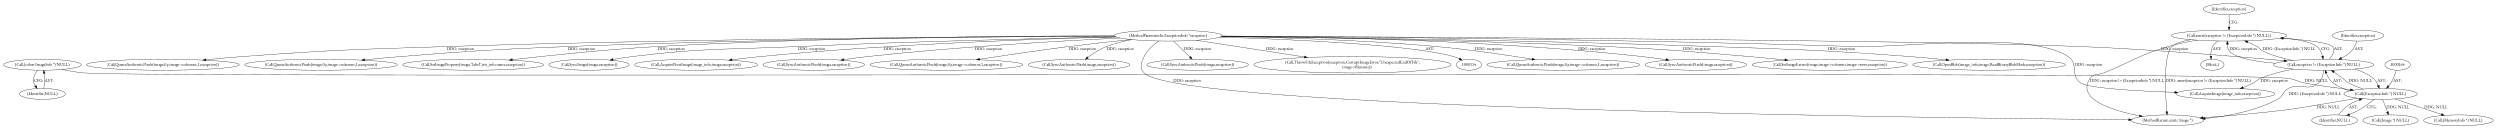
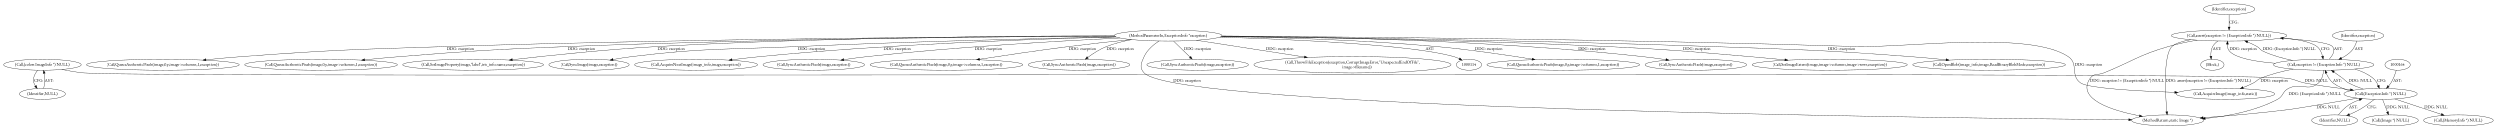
edge "(MethodParameterIn,ExceptionInfo *exception)" -> "(Call,exception != (ExceptionInfo *) NULL)": removed, label "DDG: exception"
edge "(Call,exception != (ExceptionInfo *) NULL)" -> "(Call,(ExceptionInfo *) NULL)": label "AST: " -> "CFG: "
node "(Call,AcquireImage(image_info,exception))": label "(Call,AcquireImage(image_info,exception))" -> "(Call,AcquireImage(image_info,static))"
